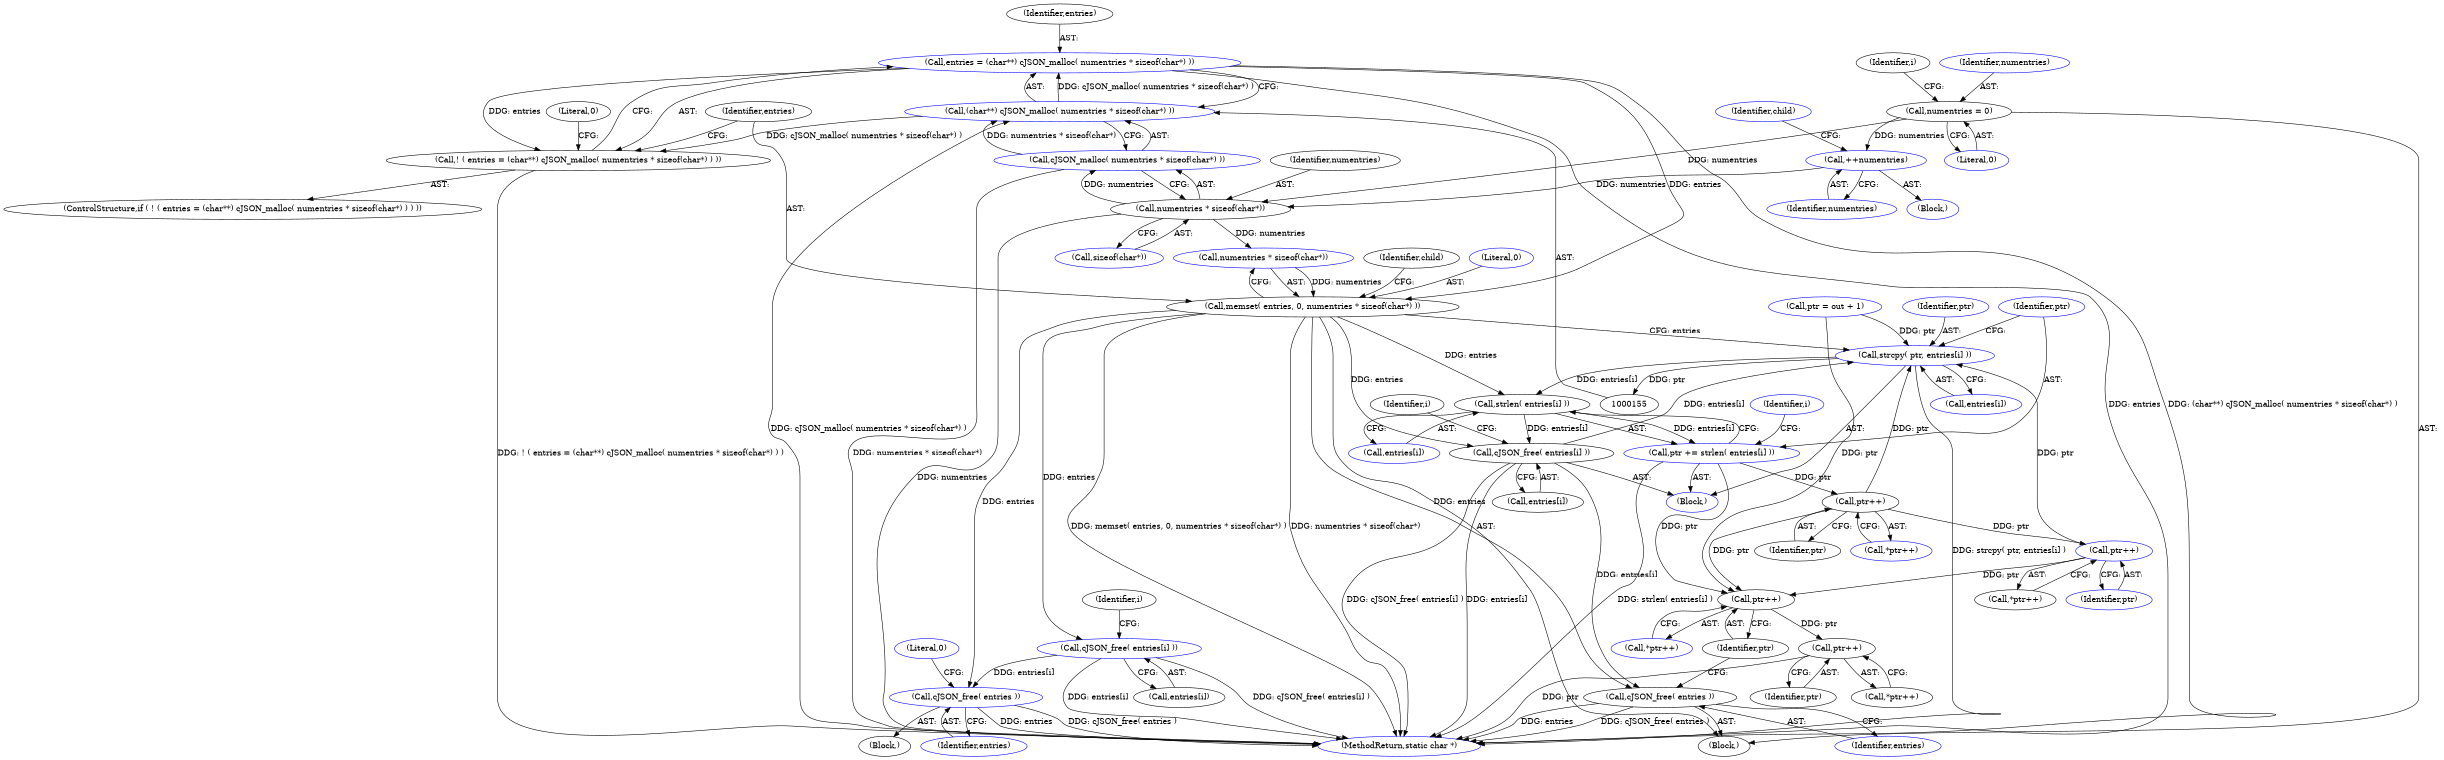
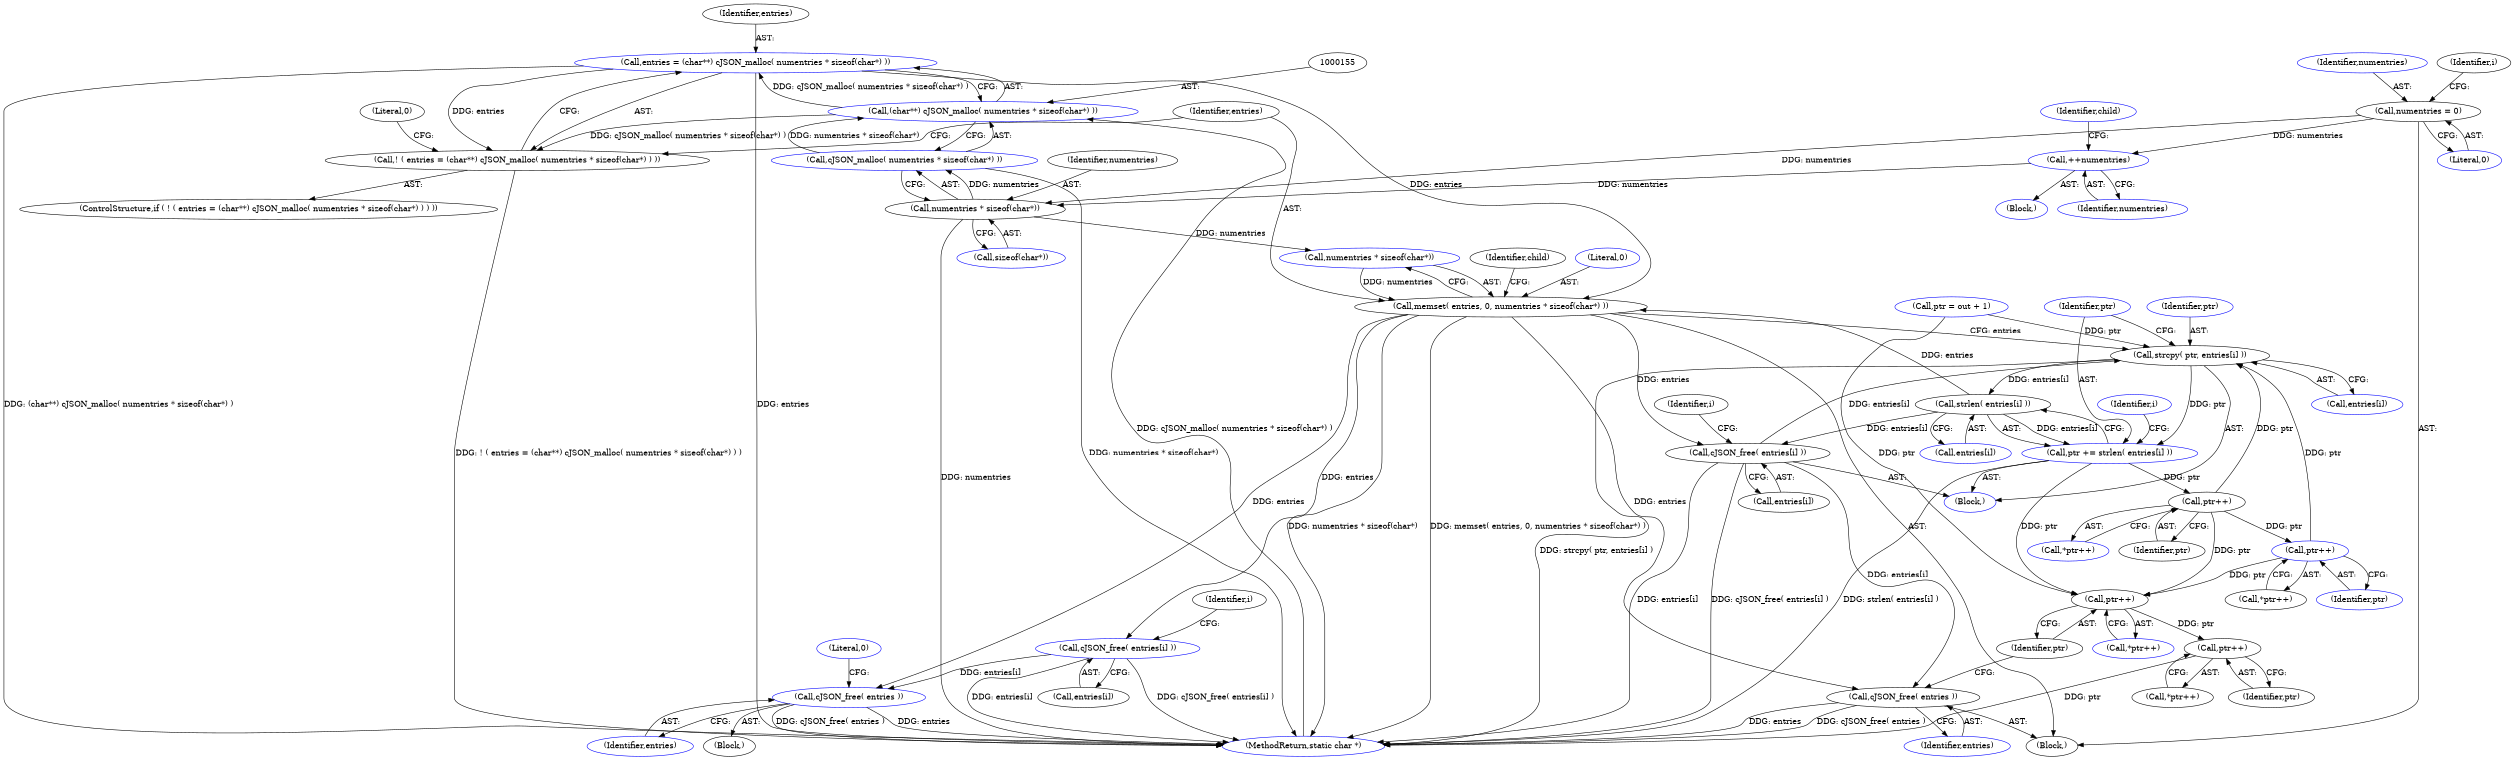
edge "(Call,memset( entries, 0, numentries * sizeof(char*) ))" -> "(Call,strlen( entries[i] ))": reversed
node "(Call,strcpy( ptr, entries[i] ))": color blue -> black
edge "(Call,strcpy( ptr, entries[i] ))" -> "1000155": now "(Call,strcpy( ptr, entries[i] ))" -> "(Call,ptr += strlen( entries[i] ))"
